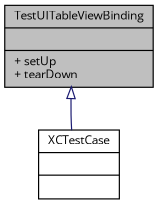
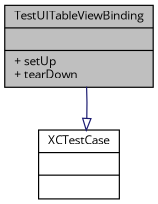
edge "XCTestCase" -> "TestUITableViewBinding": reversed
